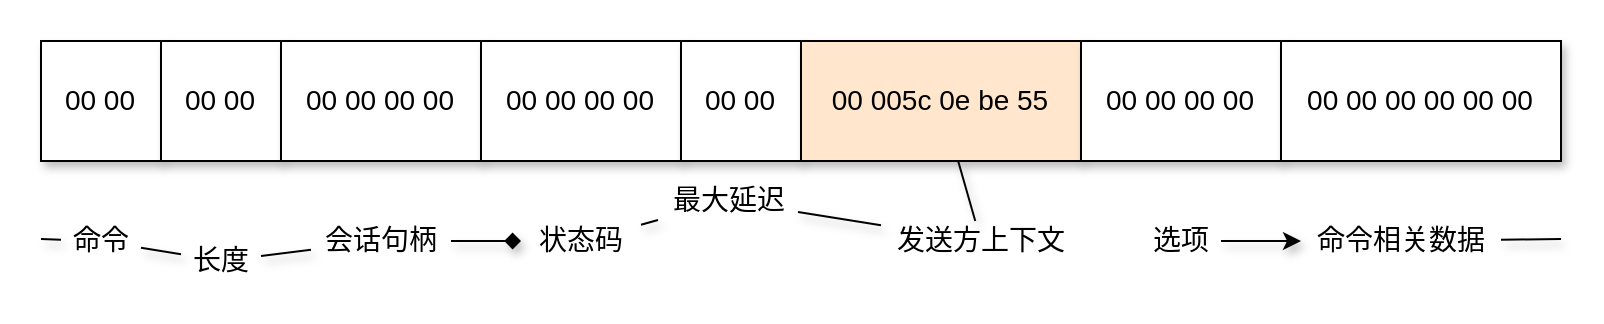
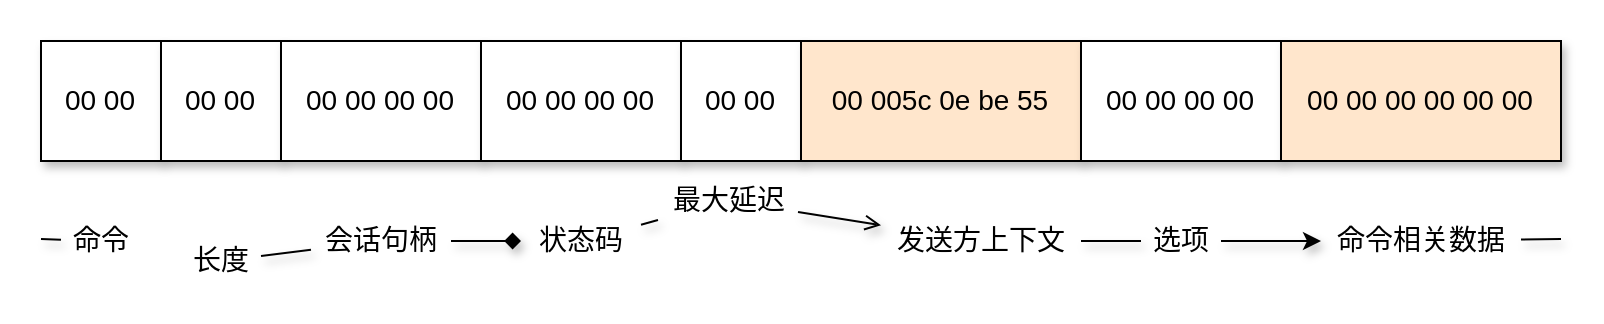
node "00 00 00 00 00 00": fillcolor #ffffff -> #ffe6cc
edge "00 005c 0e be 55" -- "发送方上下文": now "选项" -- "发送方上下文"
edge "最大延迟" -- "发送方上下文": arrowhead none -> open
node "命令相关数据": moved (1401, 241) -> (1421, 241)
edge "命令" -- "长度": removed
